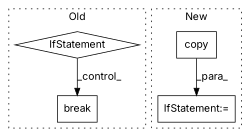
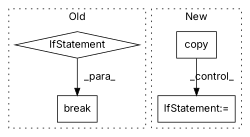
edge "IfStatement" -> "break": label "_control_" -> "_para_"
edge "copy" -> "IfStatement:=": label "_para_" -> "_control_"
